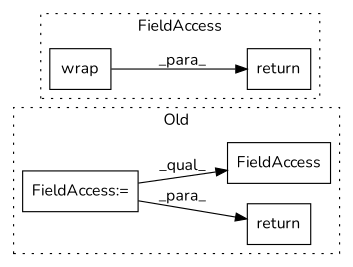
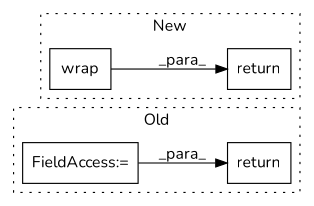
cluster "FieldAccess": label "FieldAccess" -> "New"
node "FieldAccess": removed
